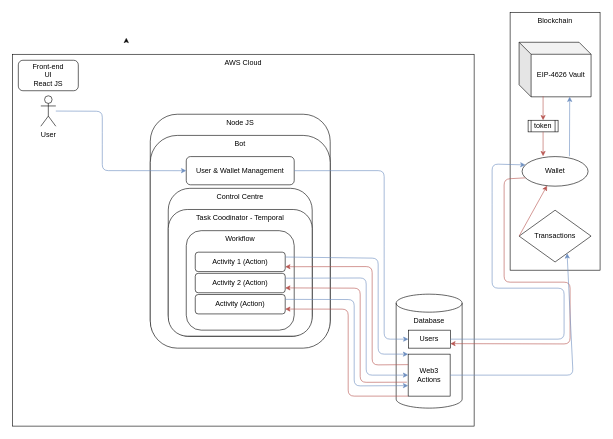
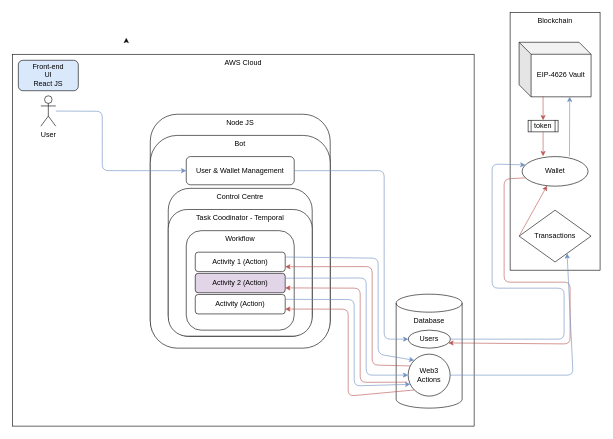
node "Front-end UI React JS": fillcolor #ffffff -> #dae8fc
node "Activity 2 (Action)": fillcolor #ffffff -> #e1d5e7
node "Users": shape rectangle -> ellipse
node "Web3 Actions": shape rectangle -> ellipse
